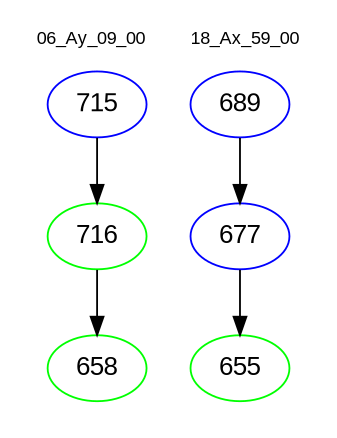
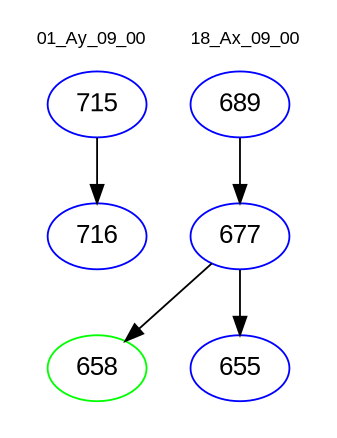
cluster "06_Ay_09_00": label "06_Ay_09_00" -> "01_Ay_09_00"
cluster "18_Ax_59_00": label "18_Ax_59_00" -> "18_Ax_09_00"
node "716": color green -> blue
edge "716" -> "658": now "677" -> "658"
node "655": color green -> blue
